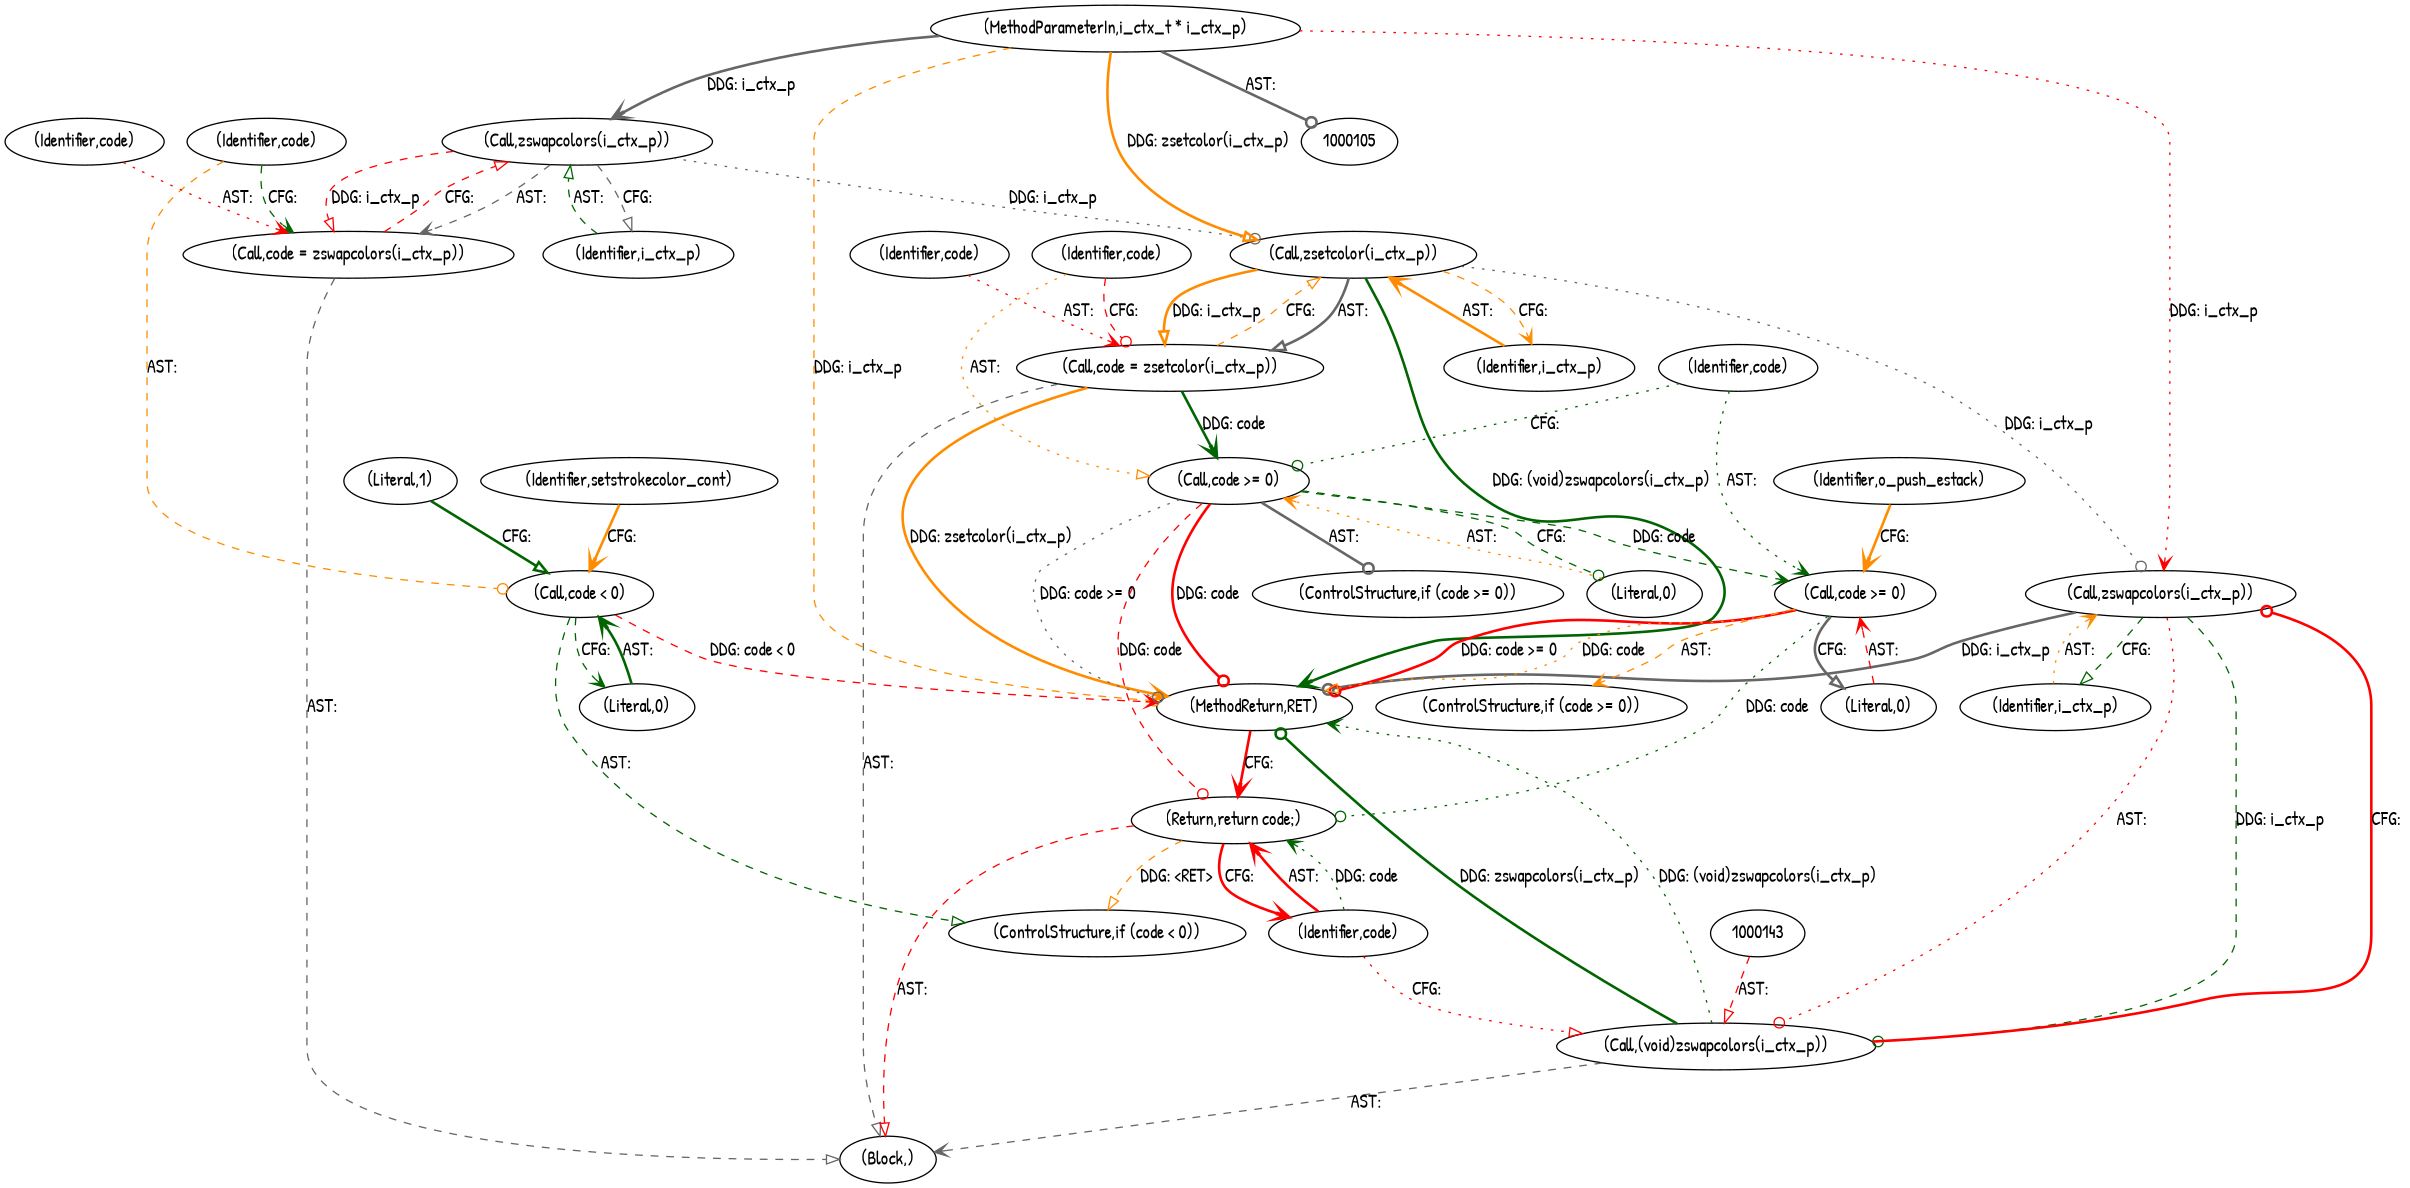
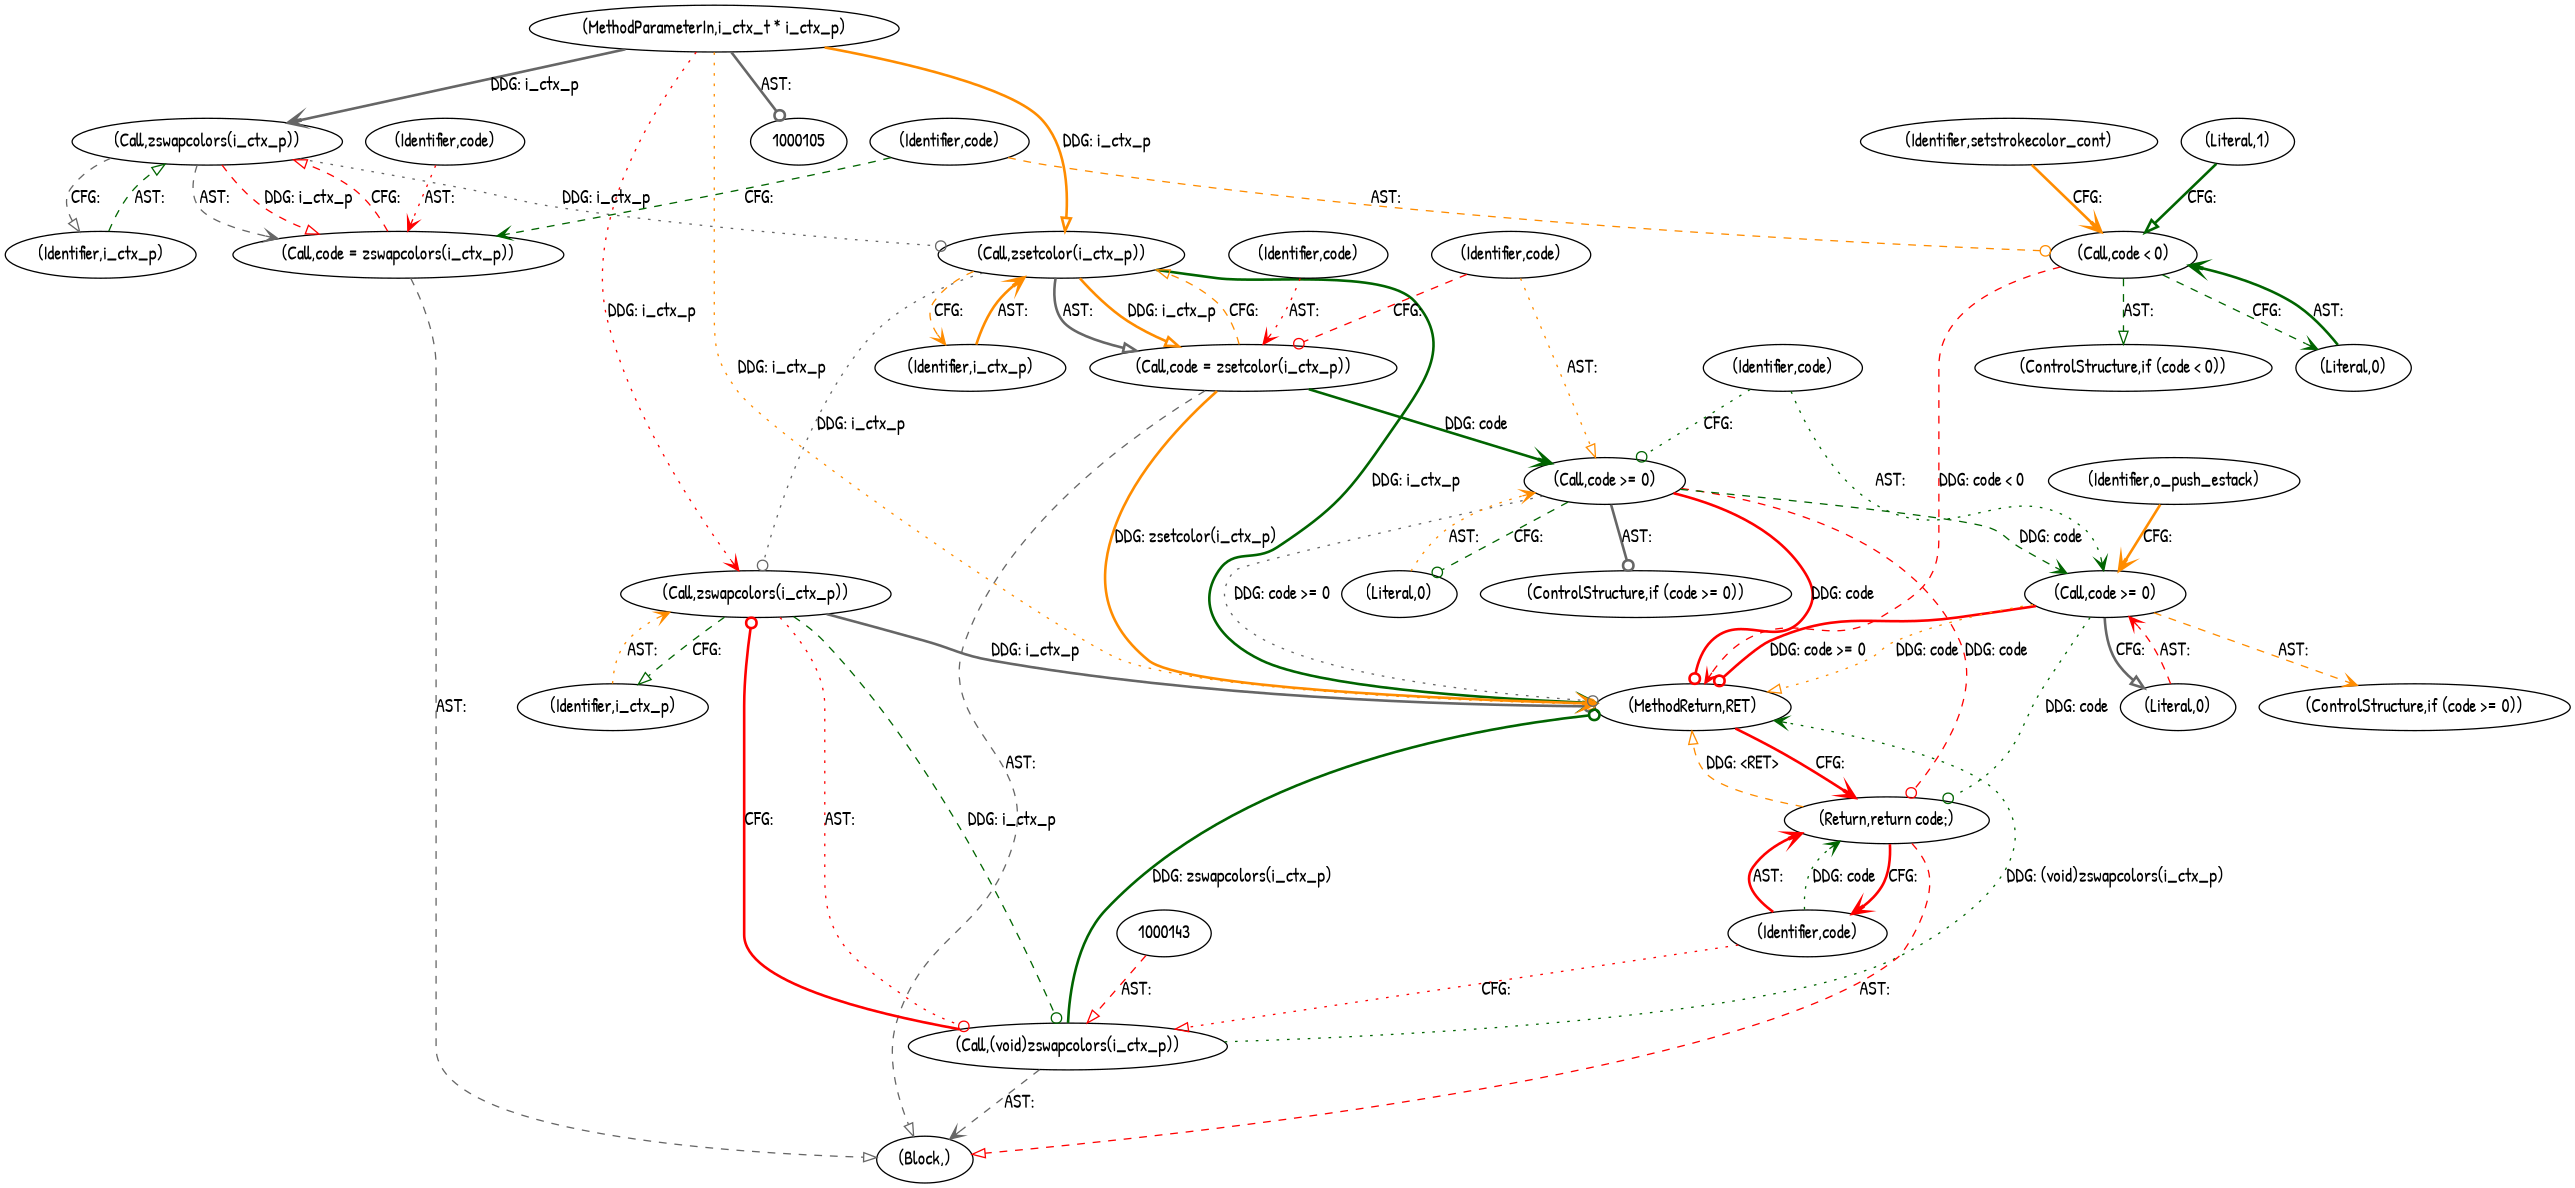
edge "(MethodParameterIn,i_ctx_t * i_ctx_p)" -> "(Call,zsetcolor(i_ctx_p))": label "DDG: zsetcolor(i_ctx_p)" -> "DDG: i_ctx_p"
edge "(MethodParameterIn,i_ctx_t * i_ctx_p)" -> "(MethodReturn,RET)": style dashed -> dotted
edge "(Call,zsetcolor(i_ctx_p))" -> "(MethodReturn,RET)": label "DDG: (void)zswapcolors(i_ctx_p)" -> "DDG: i_ctx_p"
edge "(Return,return code;)" -> "(ControlStructure,if (code < 0))": now "(Return,return code;)" -> "(MethodReturn,RET)"
